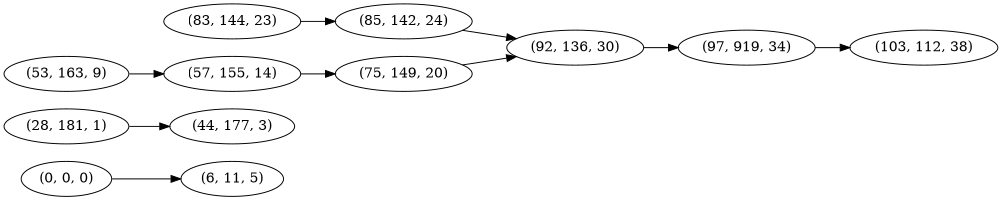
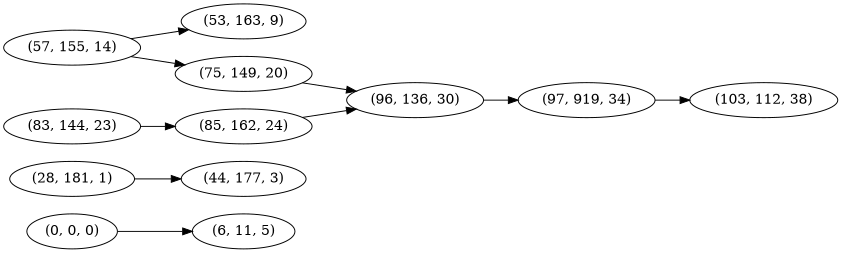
node "(85, 142, 24)": label "(85, 142, 24)" -> "(85, 162, 24)"
node "(92, 136, 30)": label "(92, 136, 30)" -> "(96, 136, 30)"
edge "(53, 163, 9)" -> "(57, 155, 14)": reversed
